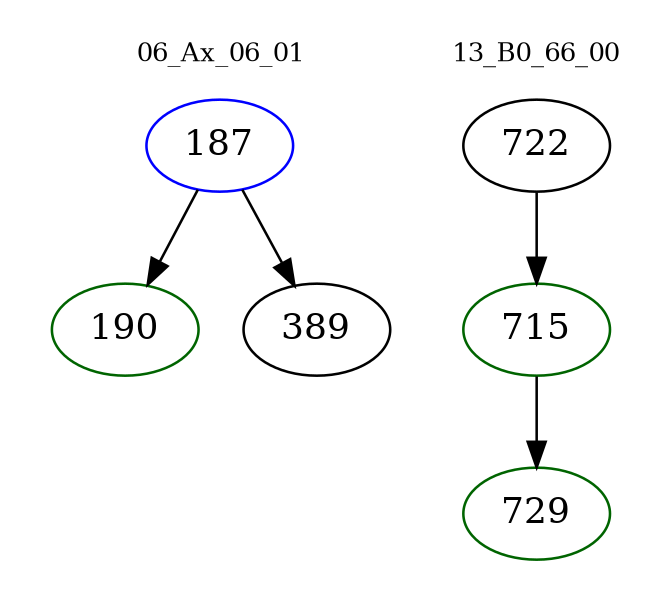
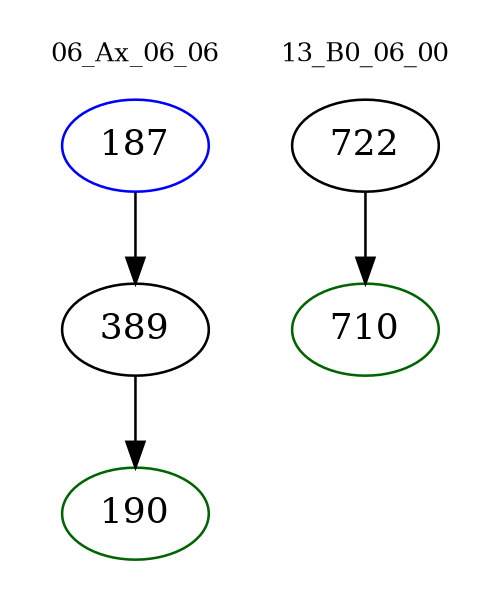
cluster "06_Ax_06_01": label "06_Ax_06_01" -> "06_Ax_06_06"
cluster "13_B0_66_00": label "13_B0_66_00" -> "13_B0_06_00"
edge "187" -> "190": now "389" -> "190"
node "715": label "715" -> "710"
node "729": removed
